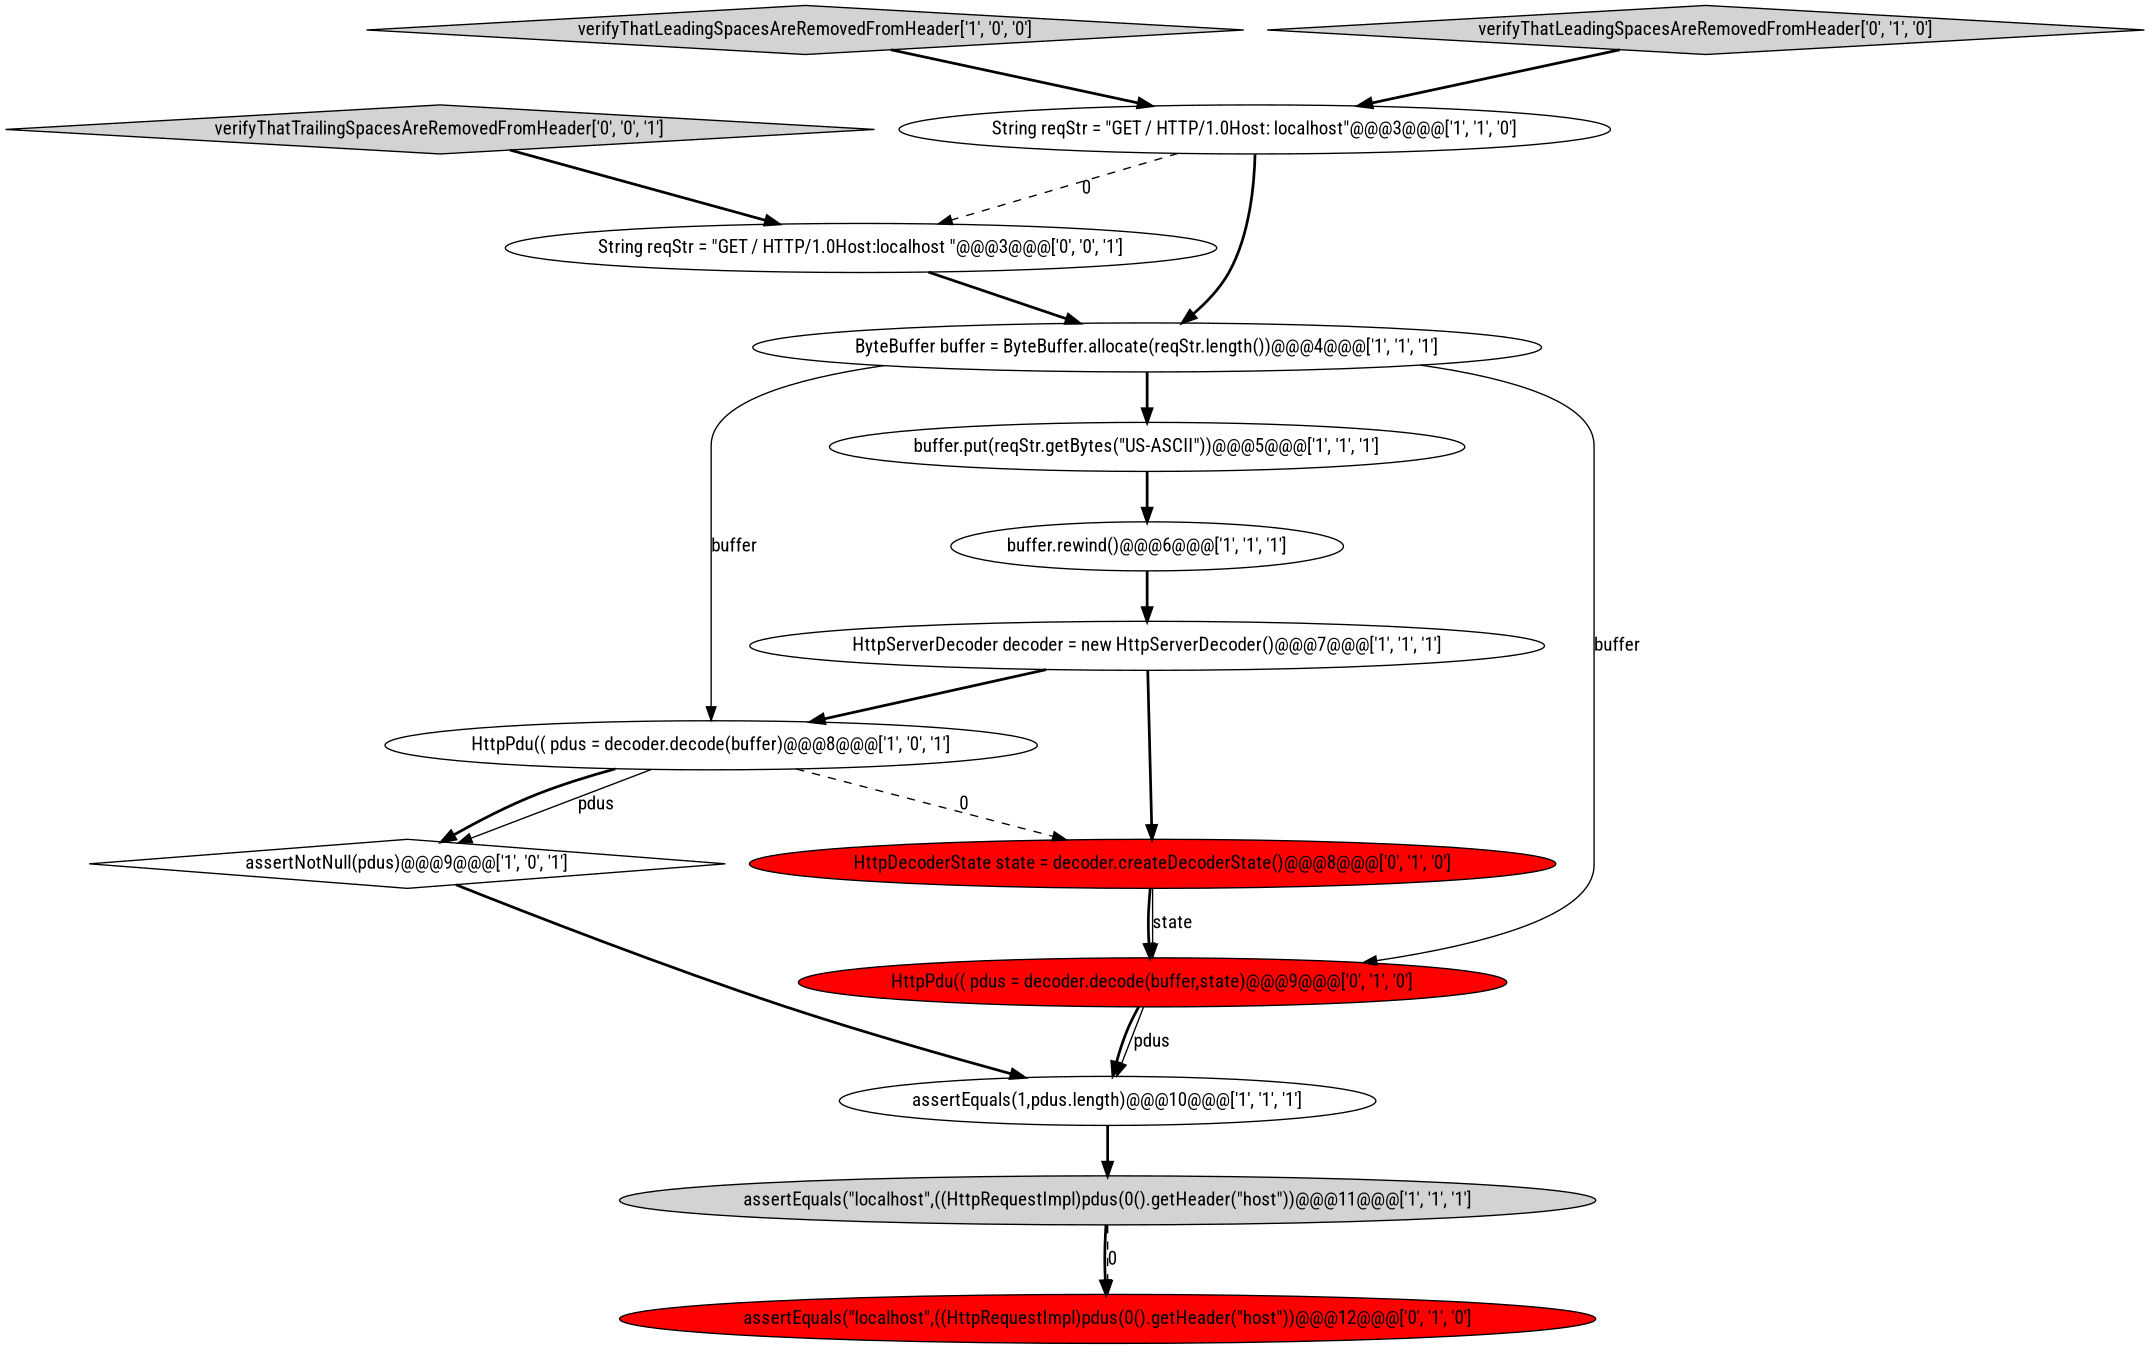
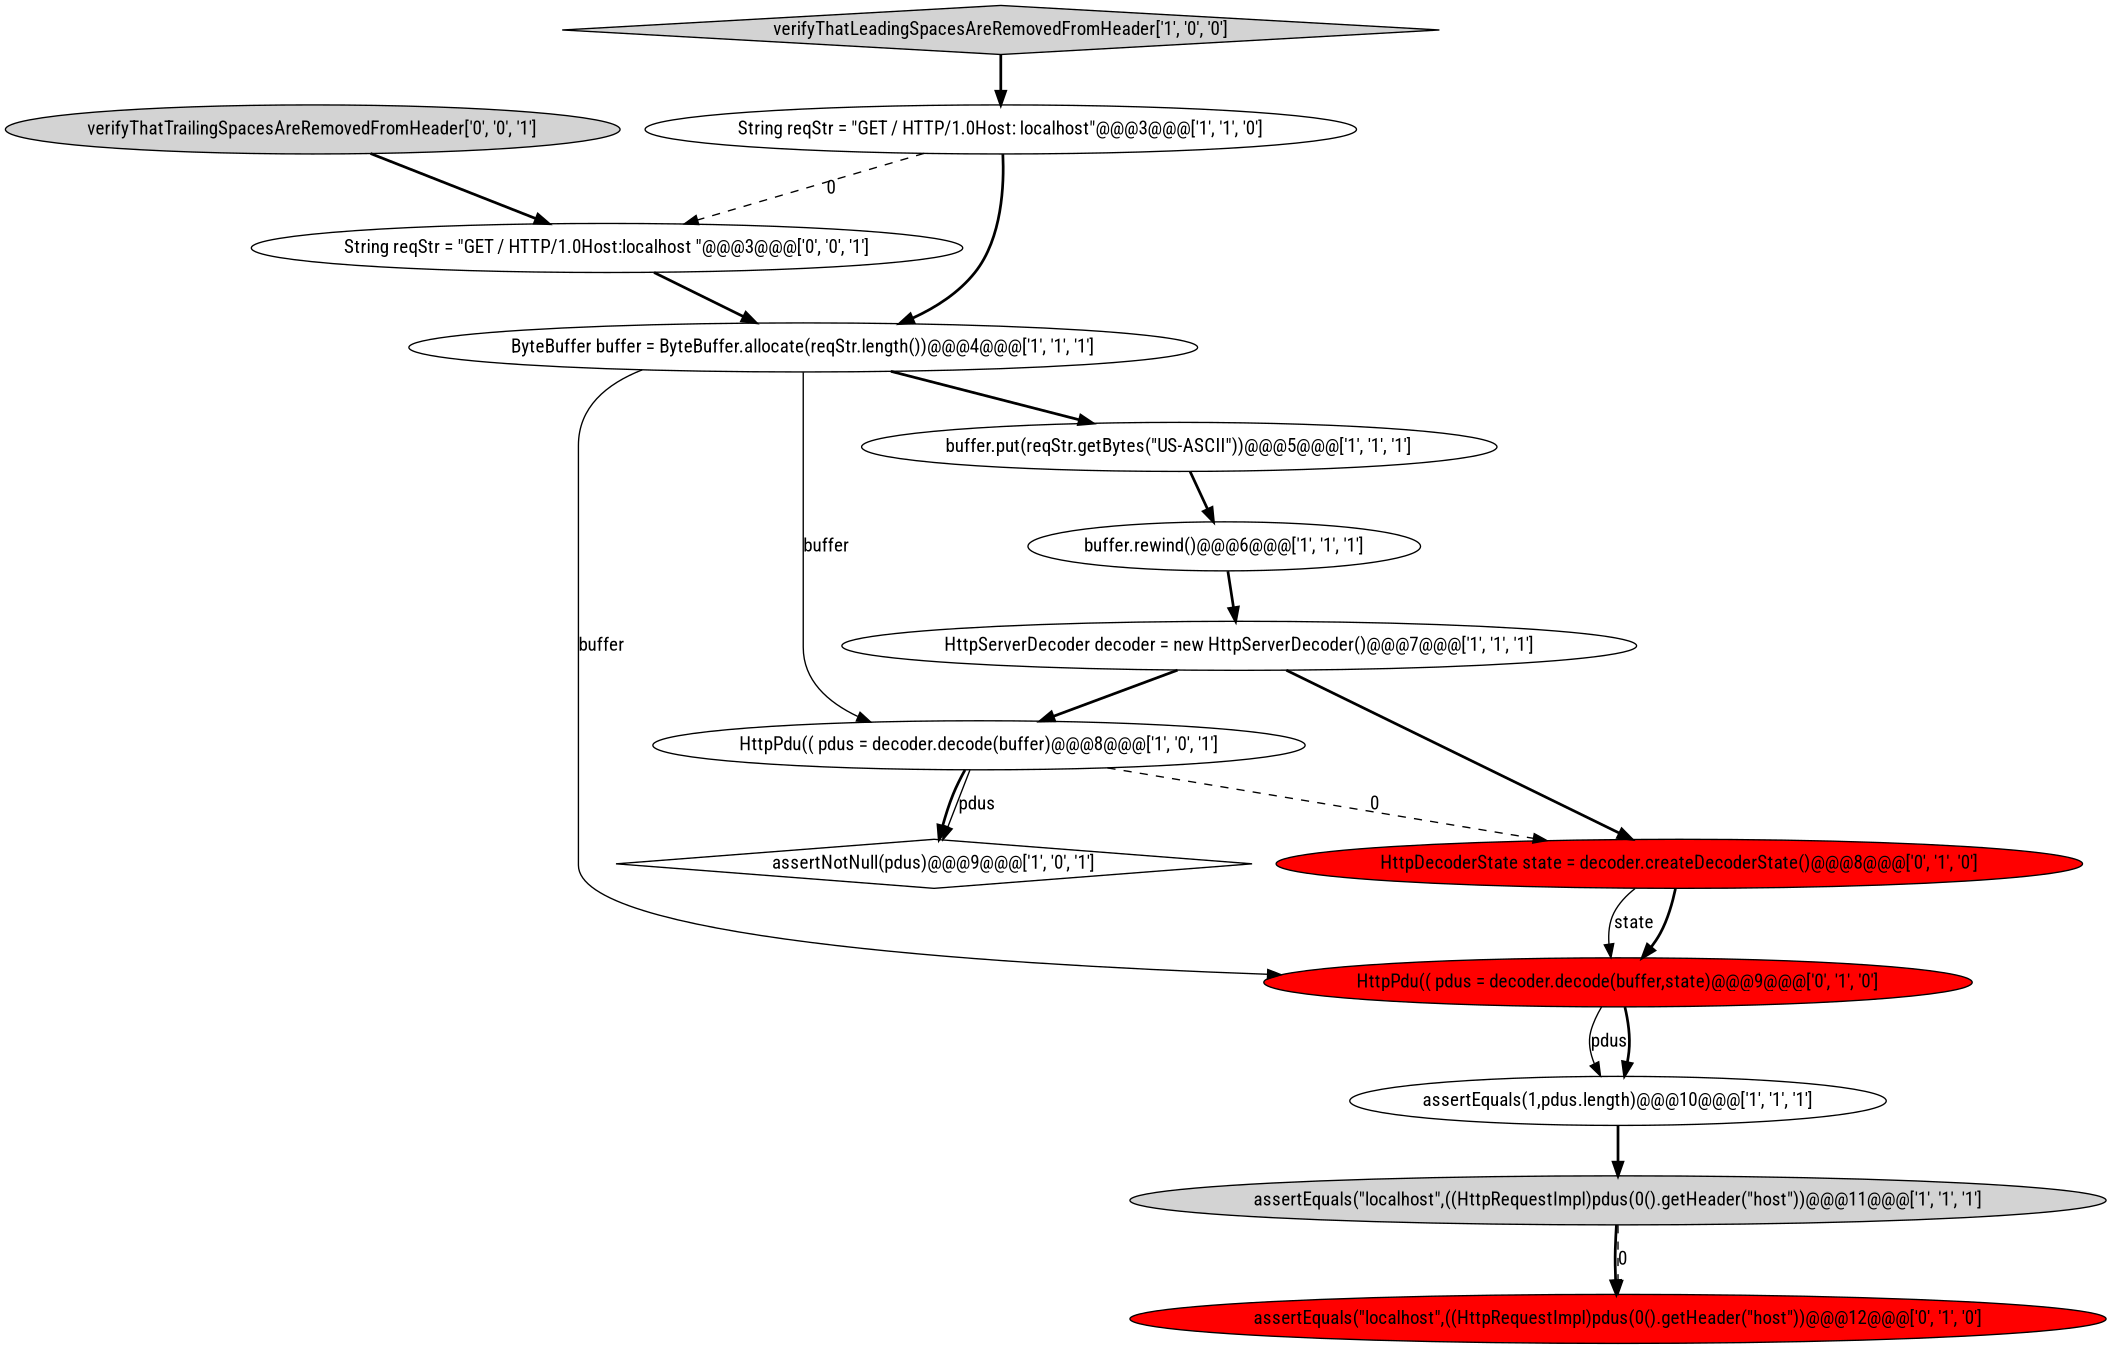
node "verifyThatLeadingSpacesAreRemovedFromHeader['0', '1', '0']": removed
node "verifyThatTrailingSpacesAreRemovedFromHeader['0', '0', '1']": shape diamond -> ellipse
edge "assertNotNull(pdus)@@@9@@@['1', '0', '1']" -> "assertEquals(1,pdus.length)@@@10@@@['1', '1', '1']": removed
